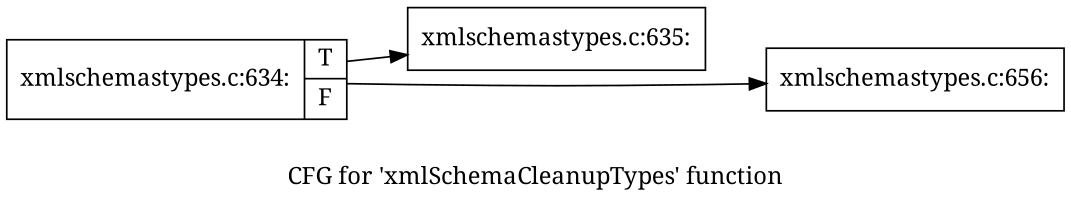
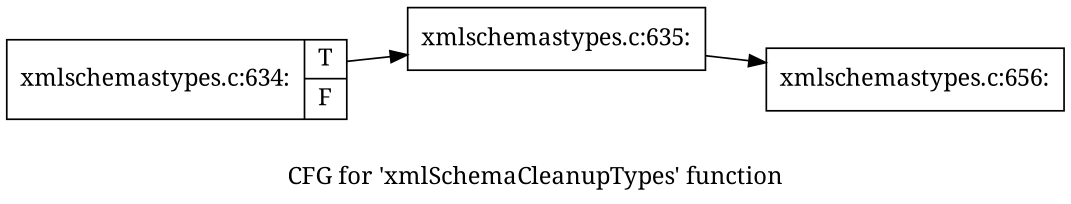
edge "xmlschemastypes.c:634:" -> "xmlschemastypes.c:656:": now "xmlschemastypes.c:635:" -> "xmlschemastypes.c:656:"
